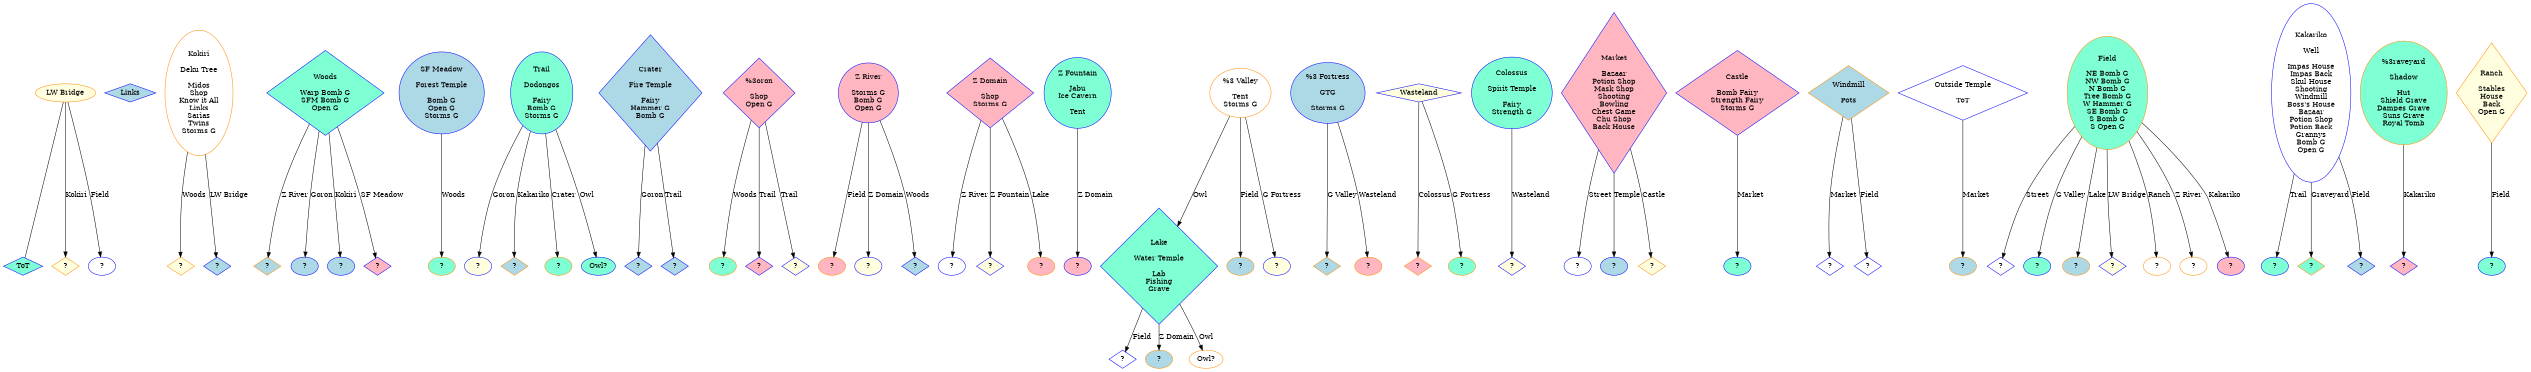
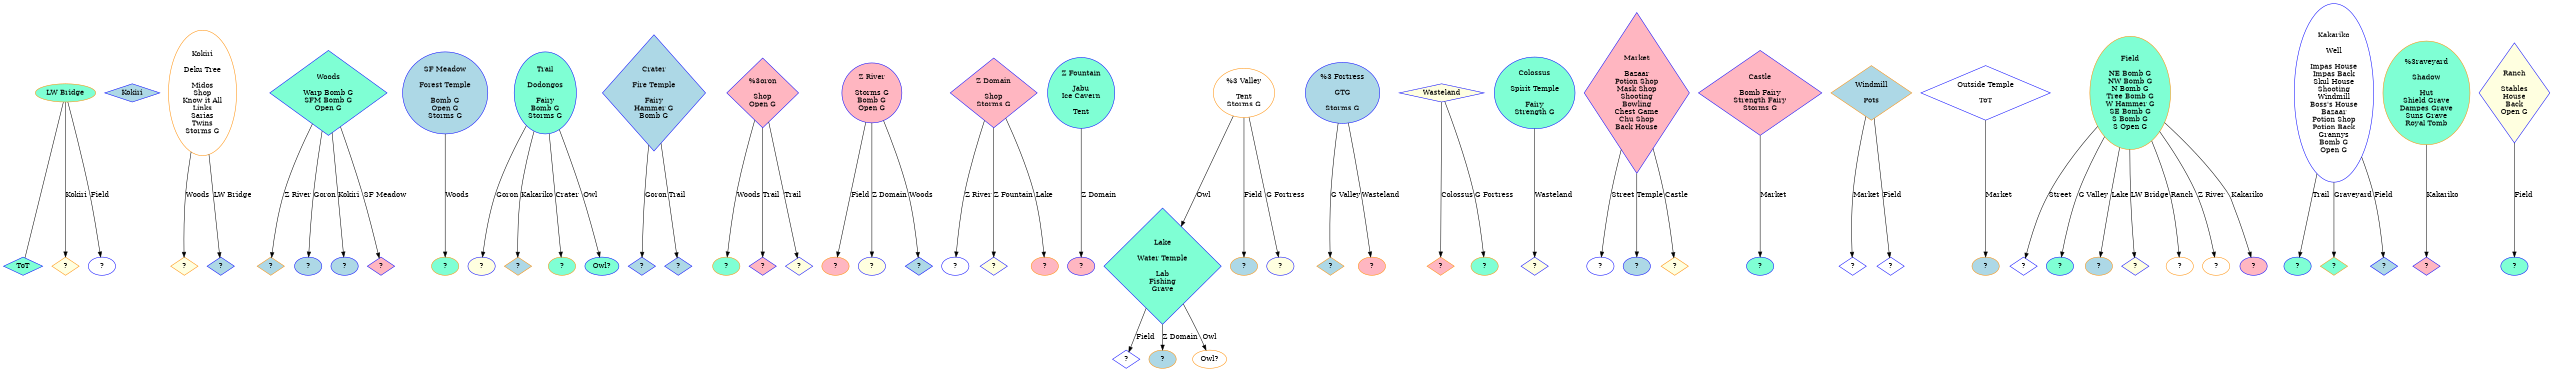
node "LW Bridge": fillcolor lightyellow -> aquamarine
node "Links": label "Links" -> "Kokiri"
node "Ranch Stables House Back Open G": color darkorange -> blue
